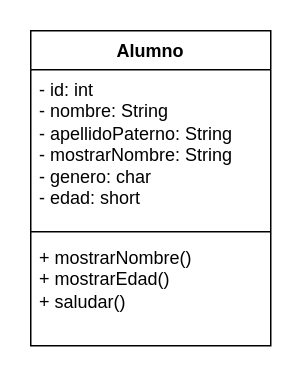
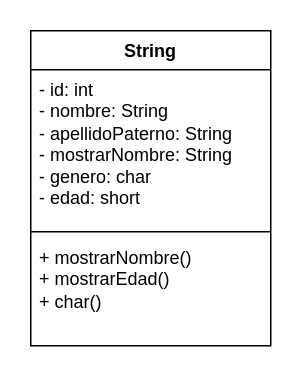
node "Alumno": label "Alumno" -> "String"
node "+ mostrarNombre() + mostrarEdad() + saludar()": label "+ mostrarNombre() + mostrarEdad() + saludar()" -> "+ mostrarNombre() + mostrarEdad() + char()"
